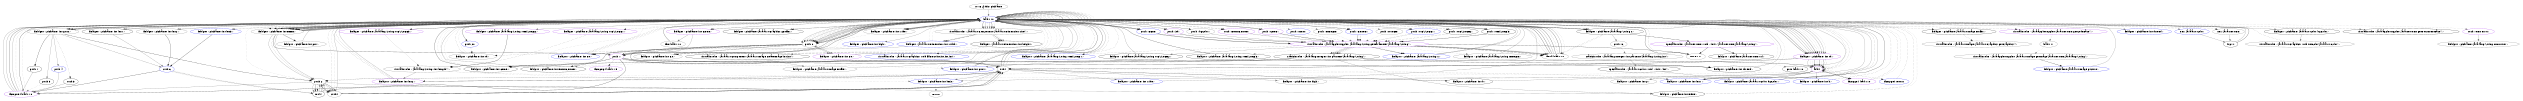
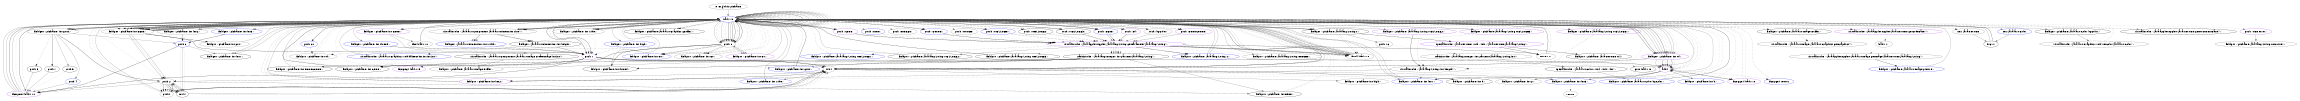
edge "fieldget <picframe: int threed>" -> "push 1": added
edge "fieldget <picframe: int len1>" -> "push 6": reversed
edge "fieldget <java.awt.Dimension: int height>" -> "push 1": added
